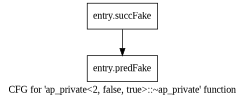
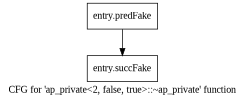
edge "entry.succFake" -> "entry.predFake": reversed
